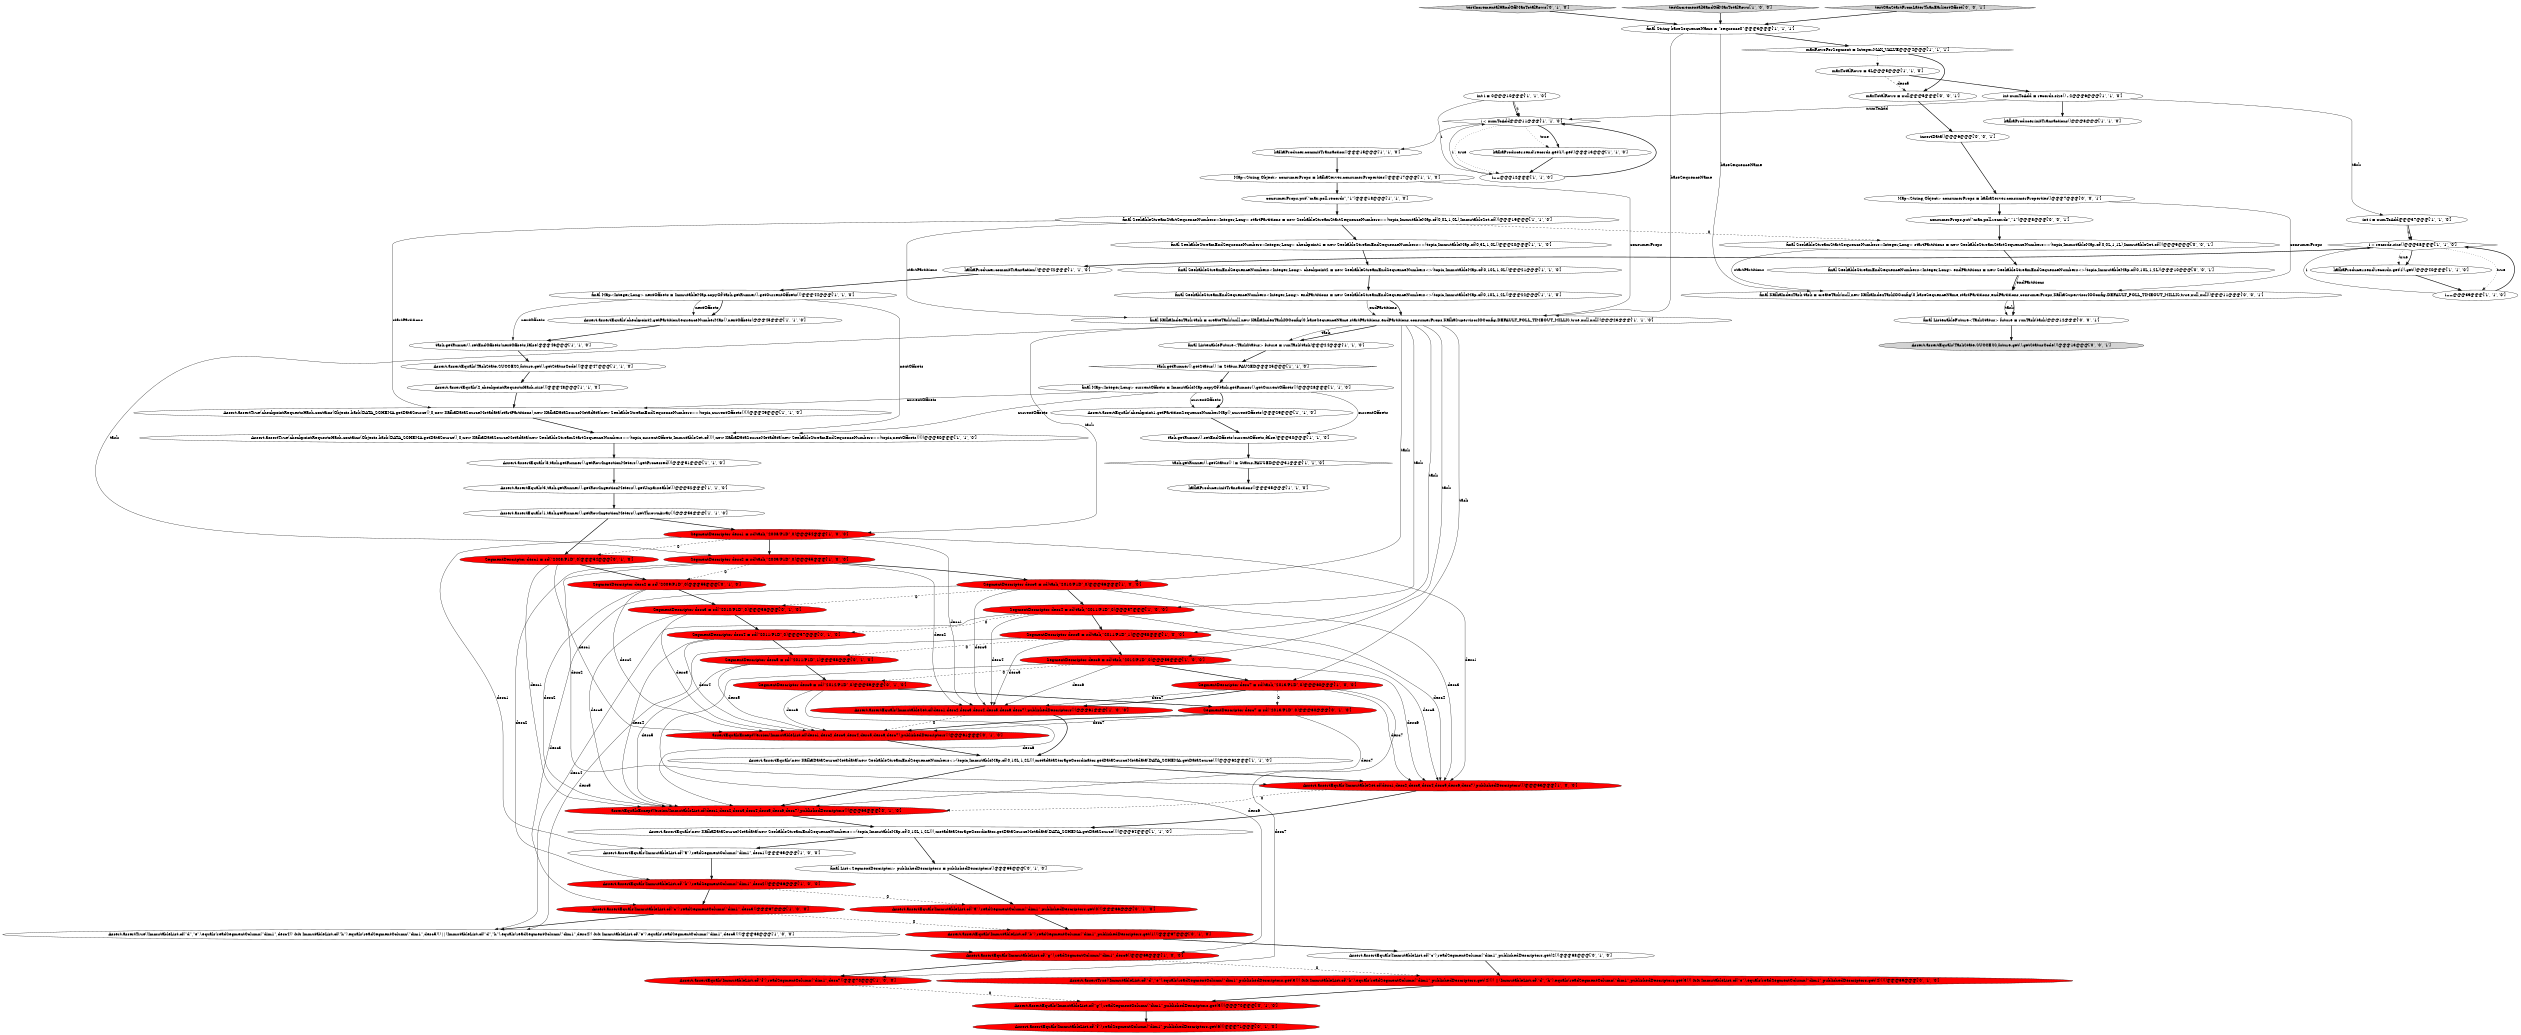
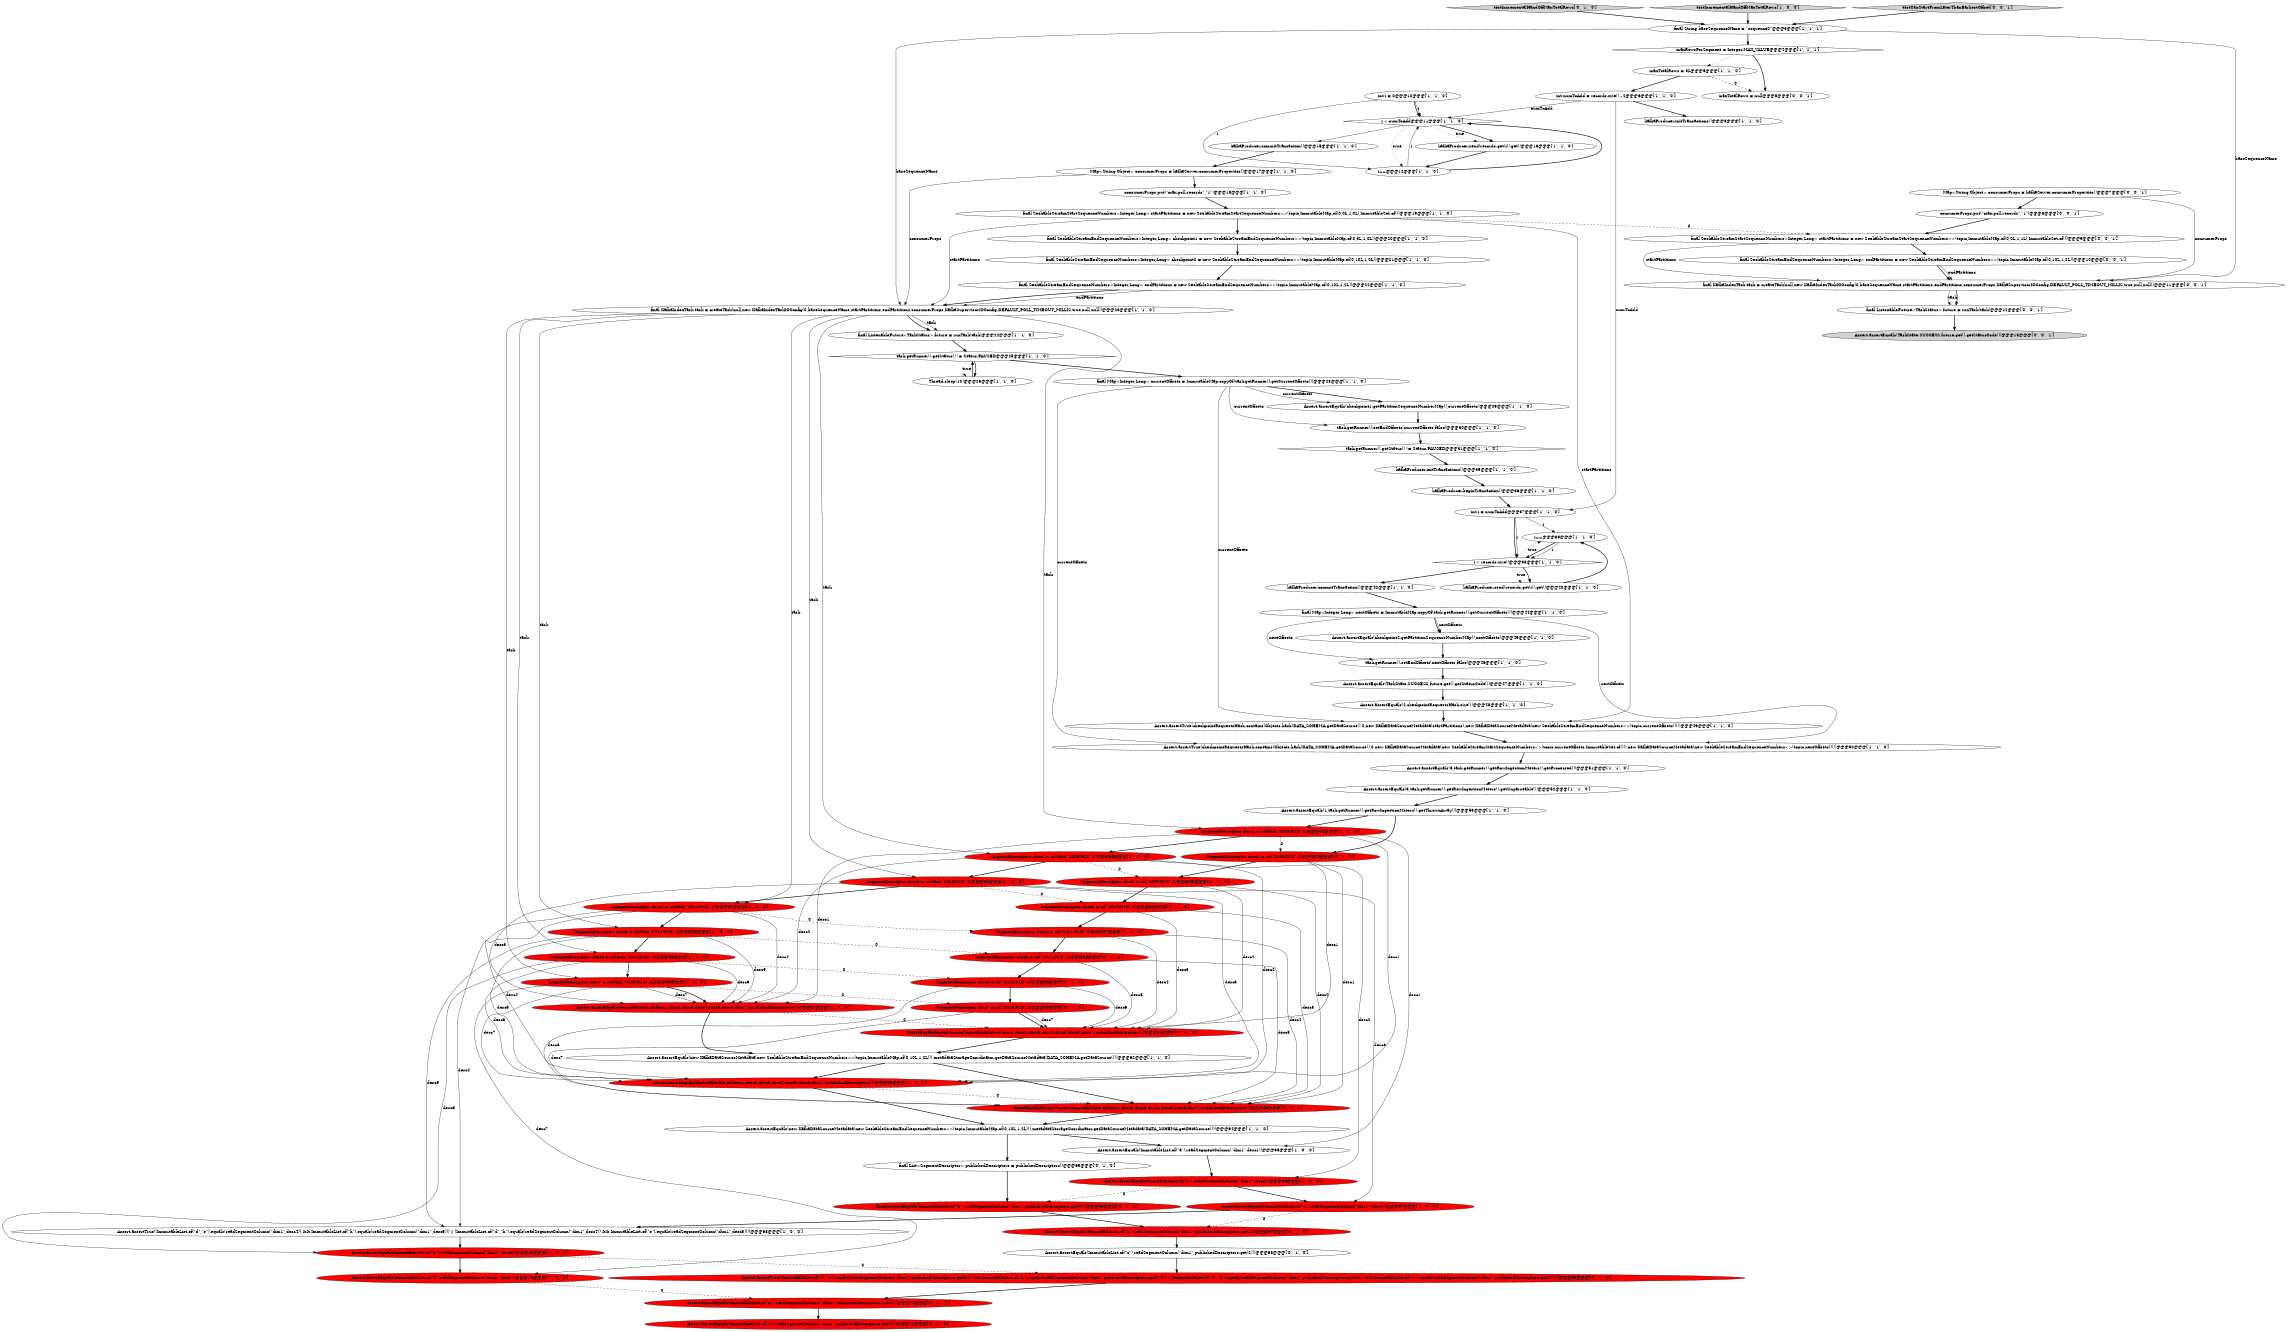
edge "maxTotalRows = 3L@@@5@@@['1', '1', '0']" -> "maxTotalRows = null@@@5@@@['0', '0', '1']": label "desc5" -> "0"
node "insertData()@@@6@@@['0', '0', '1']": removed
edge "int numToAdd = records.size() - 2@@@6@@@['1', '1', '0']" -> "int i = numToAdd@@@37@@@['1', '1', '0']": label "task" -> "numToAdd"
node "Thread.sleep(10)@@@26@@@['1', '1', '0']": added
node "kafkaProducer.beginTransaction()@@@36@@@['1', '1', '0']": added
edge "int i = numToAdd@@@37@@@['1', '1', '0']" -> "i++@@@39@@@['1', '1', '0']": added, label "i"
